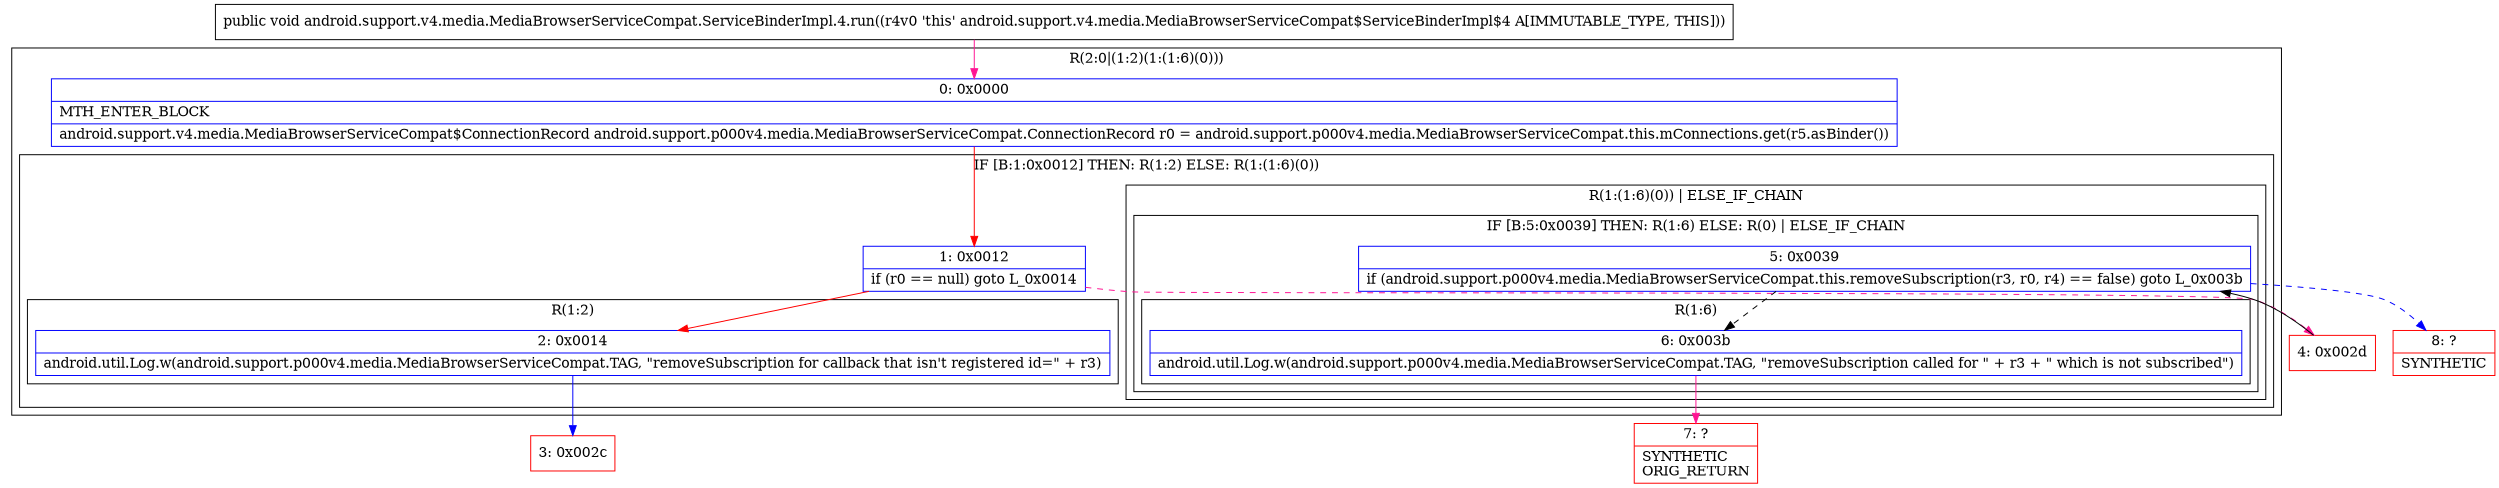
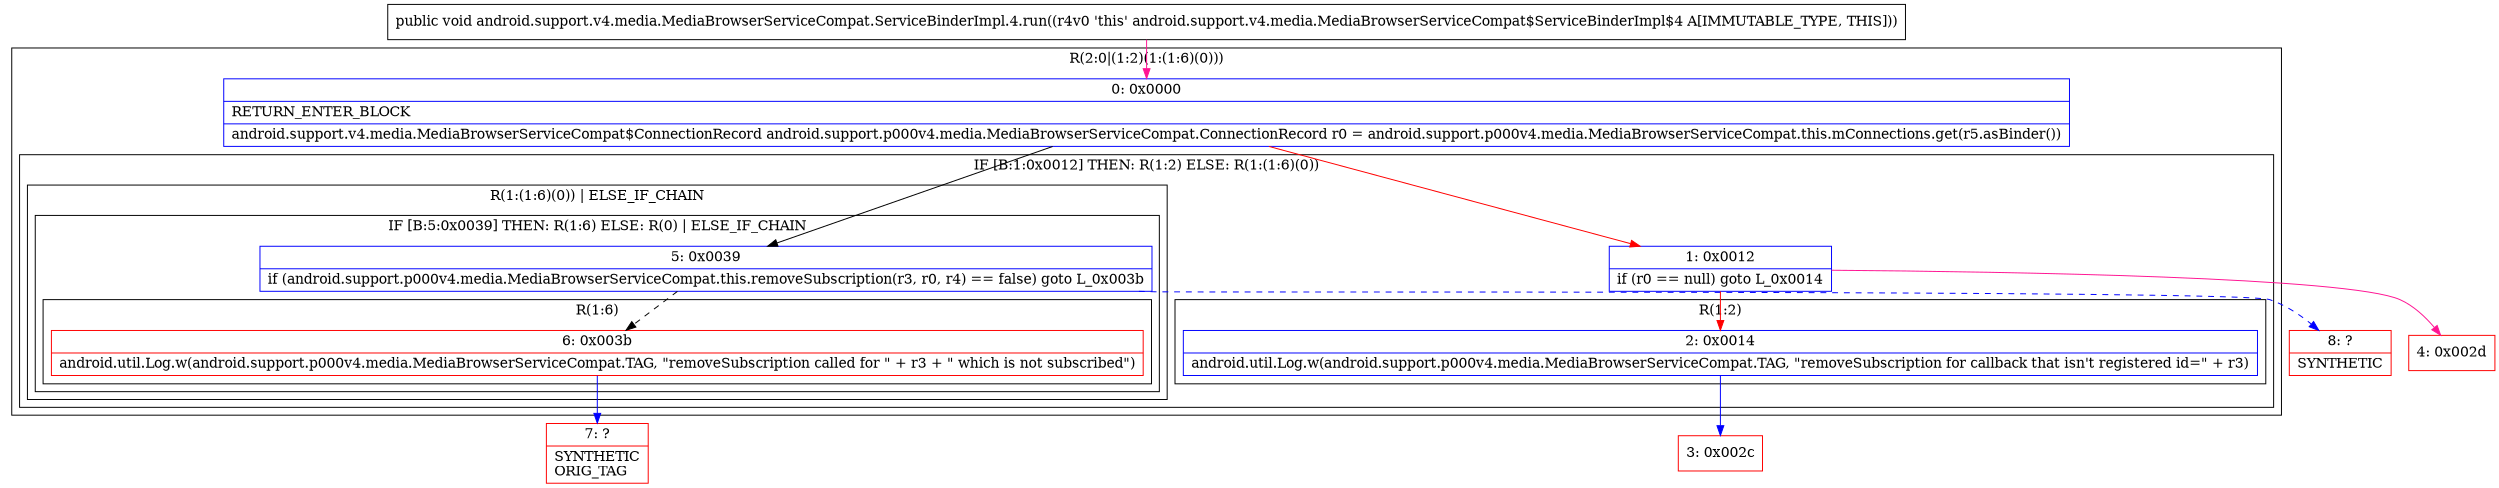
node "0: 0x0000": text "MTH_ENTER_BLOCK" -> "RETURN_ENTER_BLOCK"
edge "1: 0x0012" -> "4: 0x002d": style dashed -> solid
edge "4: 0x002d" -> "5: 0x0039": now "0: 0x0000" -> "5: 0x0039"
node "6: 0x003b": color blue -> red
edge "6: 0x003b" -> "7: ?": color deeppink -> blue
node "7: ?": text "ORIG_RETURN" -> "ORIG_TAG"
